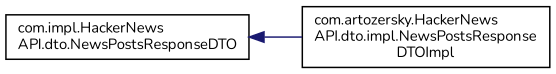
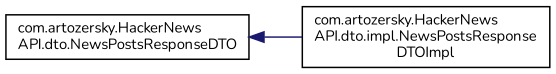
node "com.impl.HackerNews API.dto.NewsPostsResponseDTO": label "com.impl.HackerNews API.dto.NewsPostsResponseDTO" -> "com.artozersky.HackerNews API.dto.NewsPostsResponseDTO"
